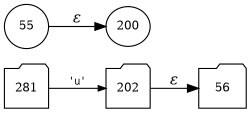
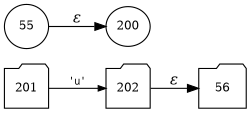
node "281": label "281" -> "201"
